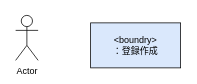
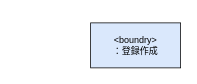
node "Actor": removed
